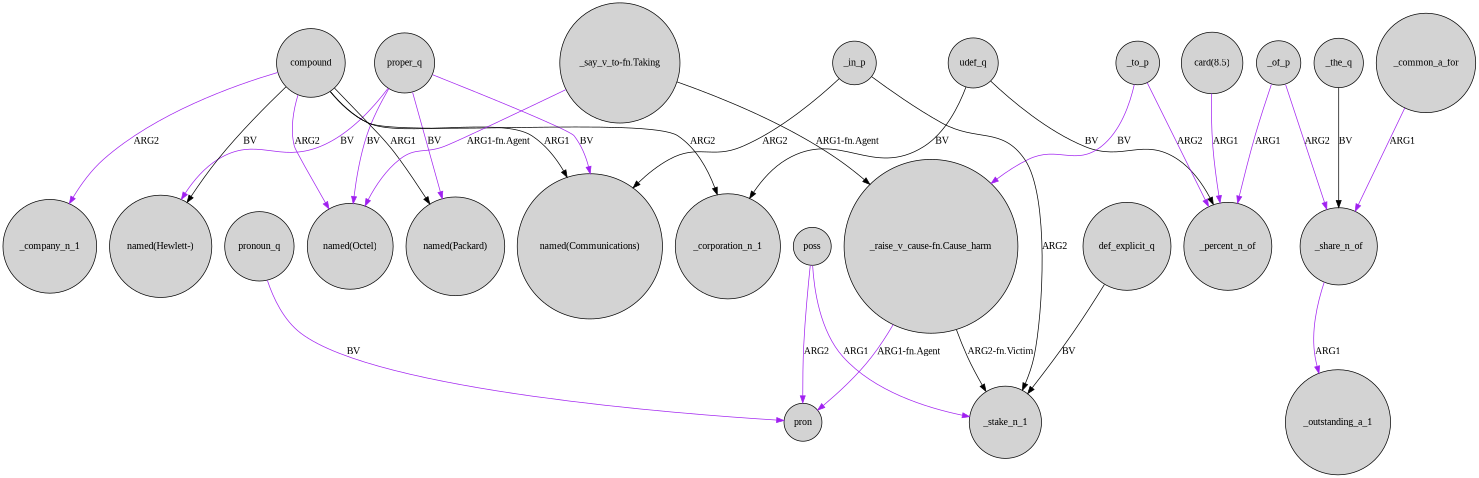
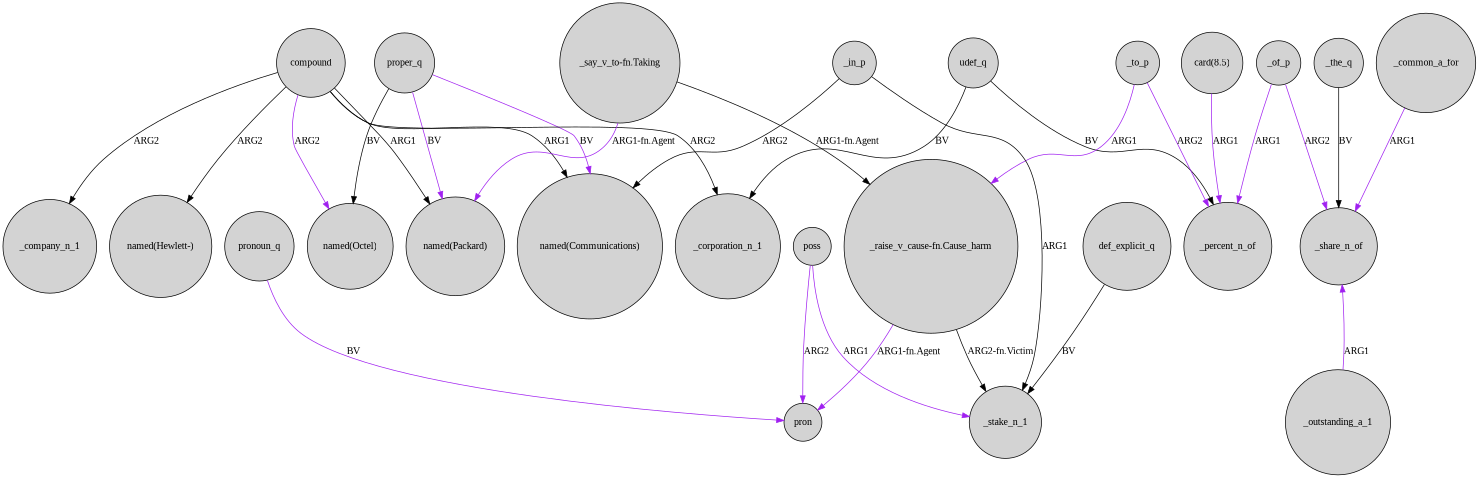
edge "compound" -> "_company_n_1": color purple -> black
edge "_say_v_to-fn.Taking" -> "named(Octel)": now "_say_v_to-fn.Taking" -> "named(Packard)"
edge "compound" -> "named(Hewlett-)": label "BV" -> "ARG2"
edge "proper_q" -> "named(Octel)": color purple -> black
edge "_to_p" -> "_raise_v_cause-fn.Cause_harm": label "BV" -> "ARG1"
edge "proper_q" -> "named(Hewlett-)": removed, label "BV"
edge "_in_p" -> "_stake_n_1": label "ARG2" -> "ARG1"
edge "_share_n_of" -> "_outstanding_a_1": reversed
